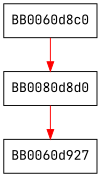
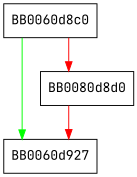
edge "BB0060d8c0" -> "BB0060d927": added
